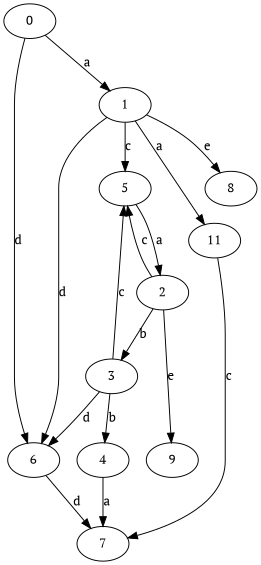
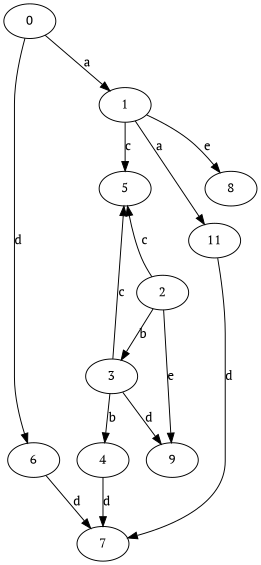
edge "5" -> "2": removed, label "a"
edge "1" -> "6": removed, label "d"
edge "11" -> "7": label "c" -> "d"
edge "3" -> "6": now "3" -> "9"
edge "4" -> "7": label "a" -> "d"
